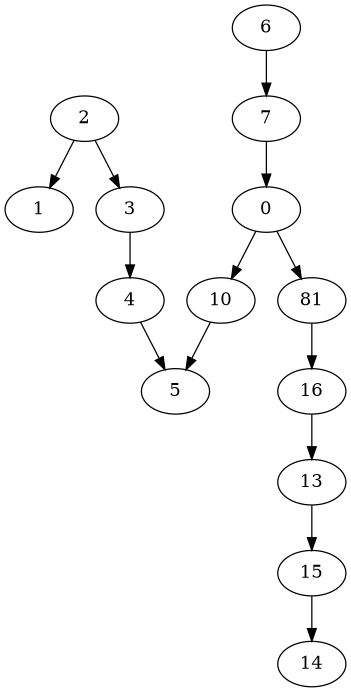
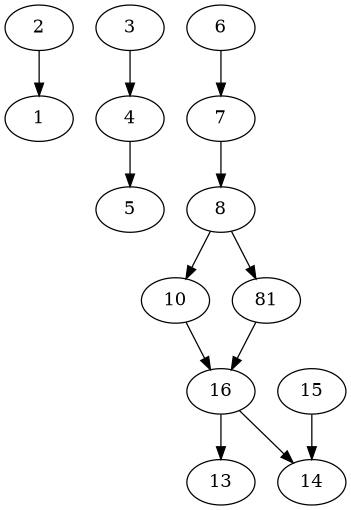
edge "2" -> "3": removed
node "0": label "0" -> "8"
edge "10" -> "5": now "10" -> "16"
edge "16" -> "14": added
edge "13" -> "15": removed
